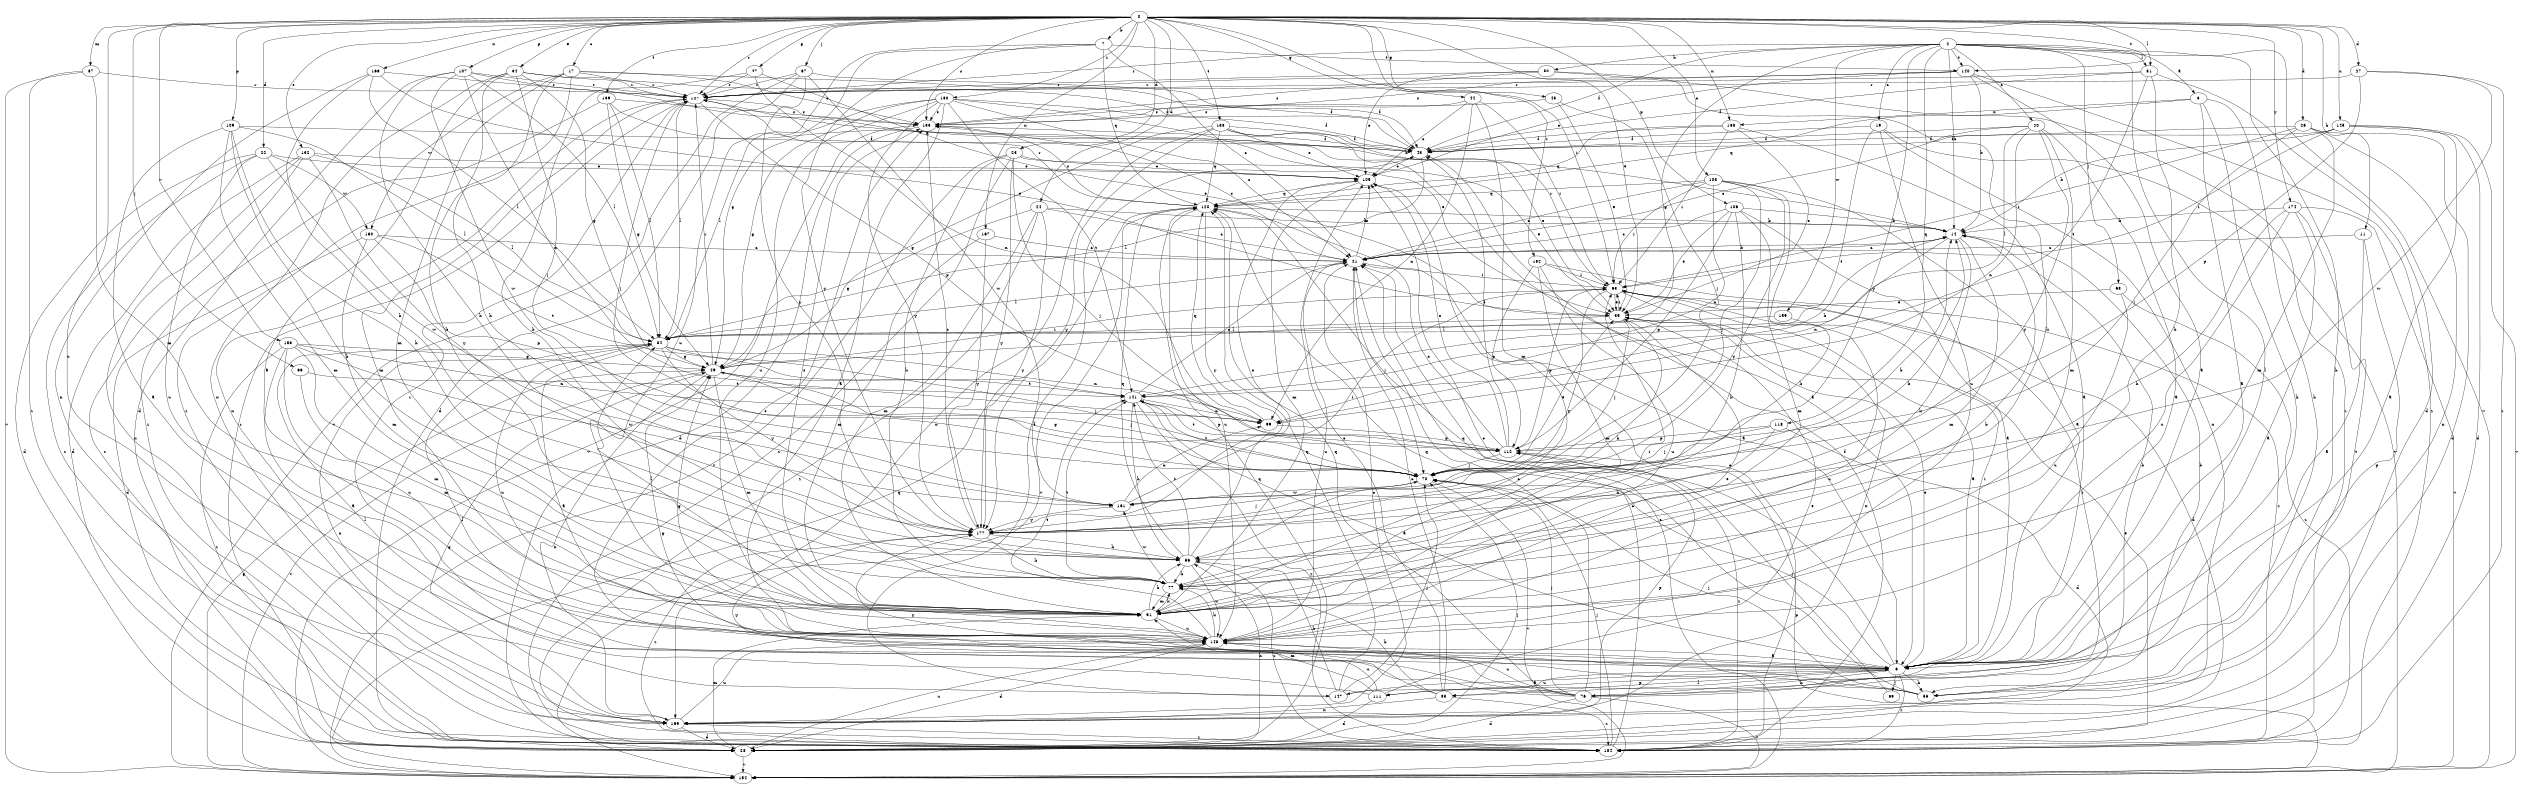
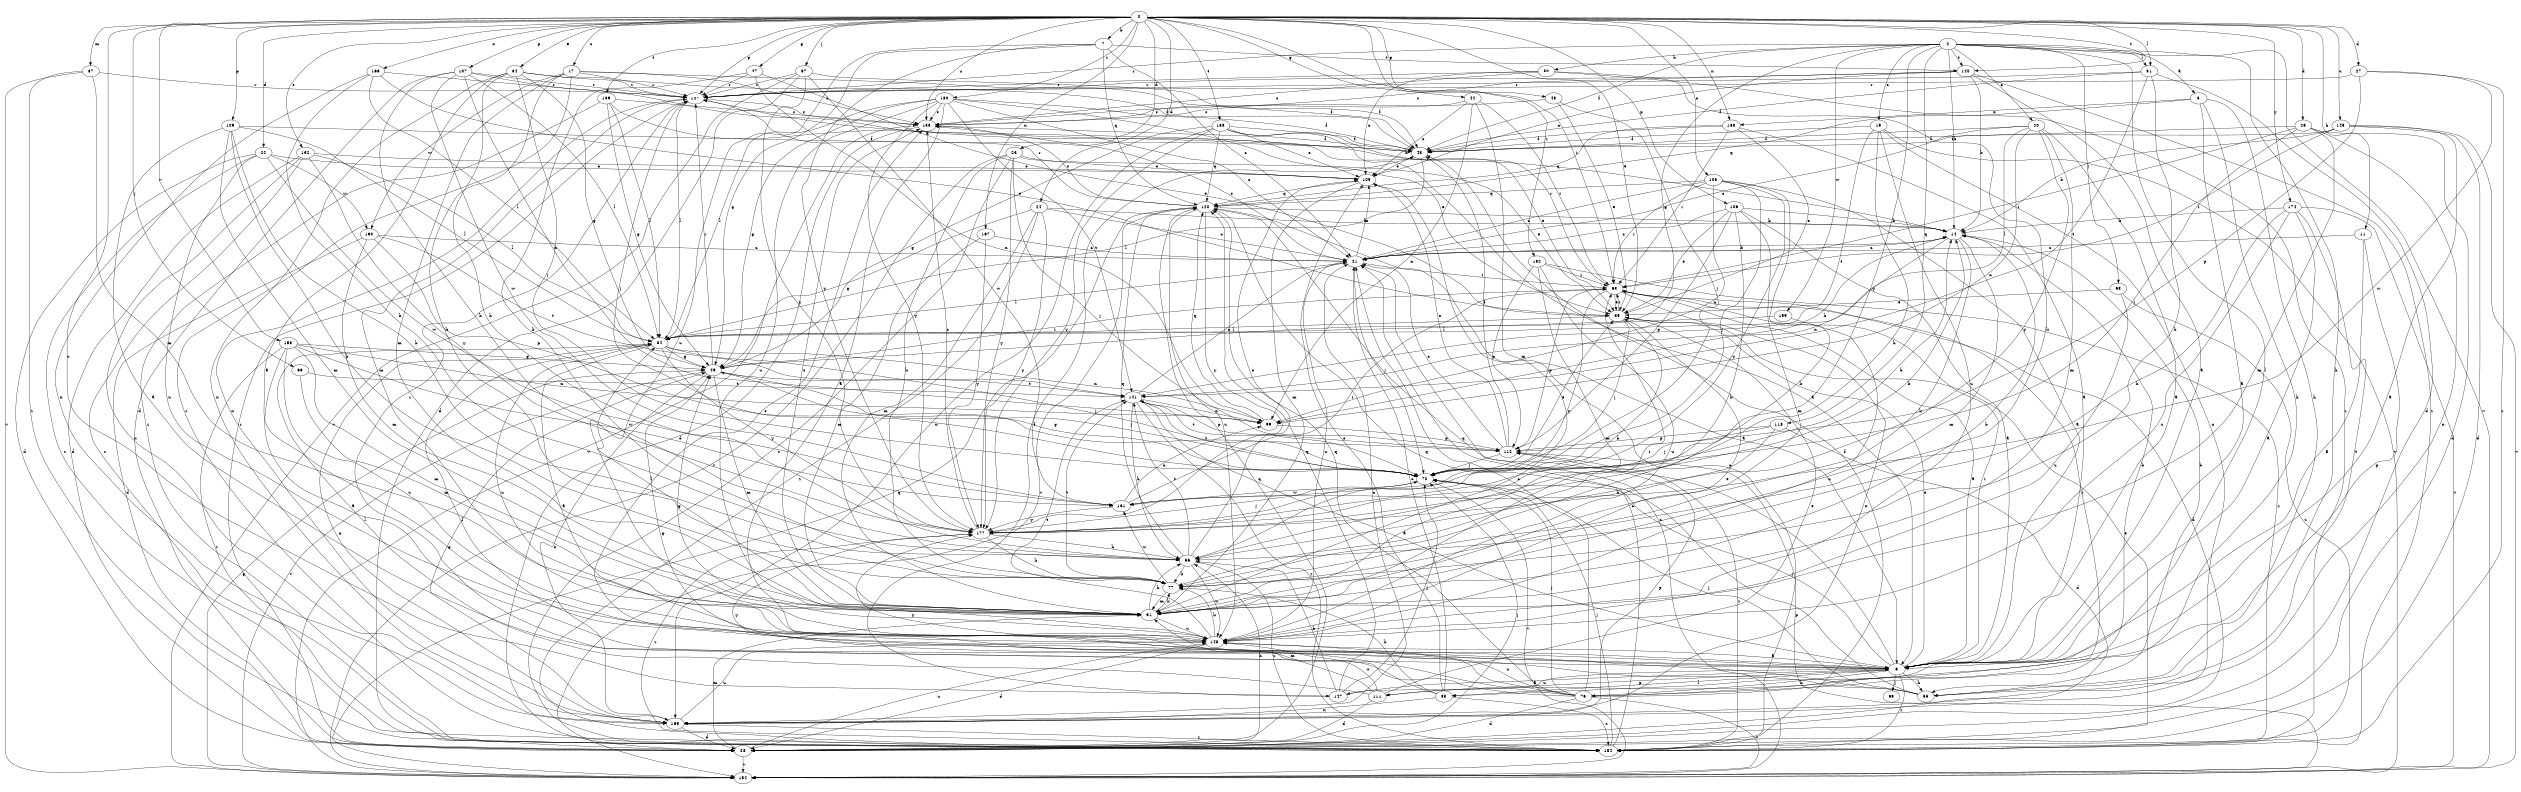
edge "0" -> "127": label "r" -> "g"
edge "127" -> "112": removed, label "p"
edge "19" -> "56": added, label "h"
edge "69" -> "105": removed, label "o"
